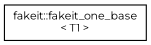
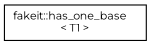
node "fakeit::fakeit_one_base < T1 >": label "fakeit::fakeit_one_base < T1 >" -> "fakeit::has_one_base < T1 >"
